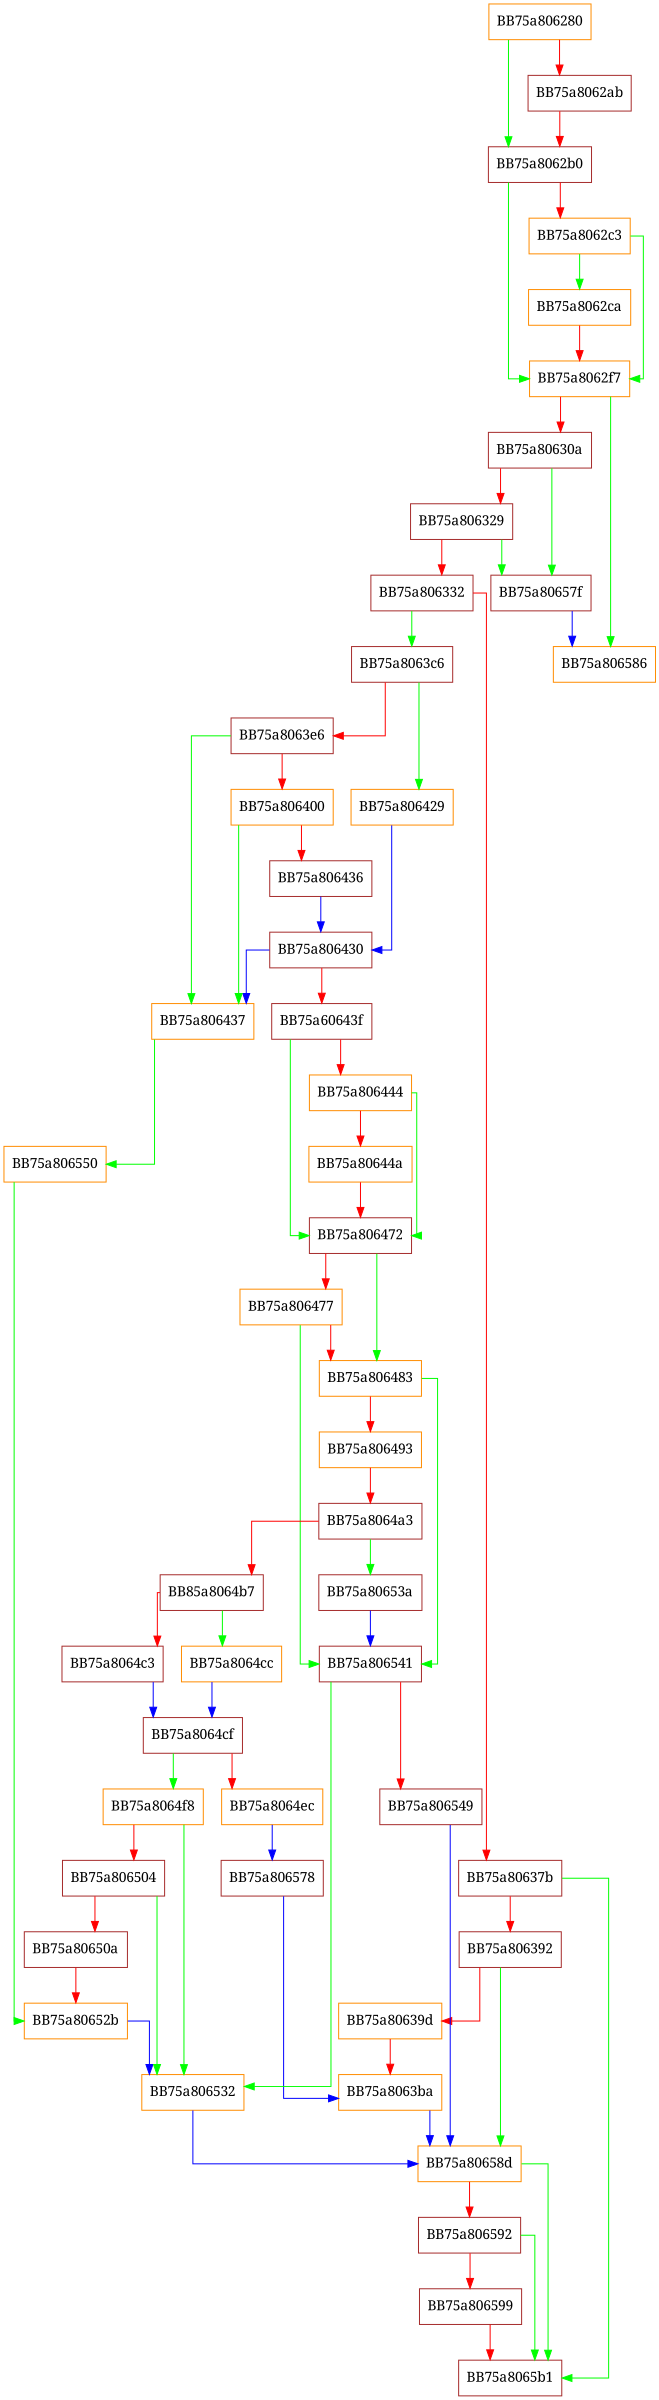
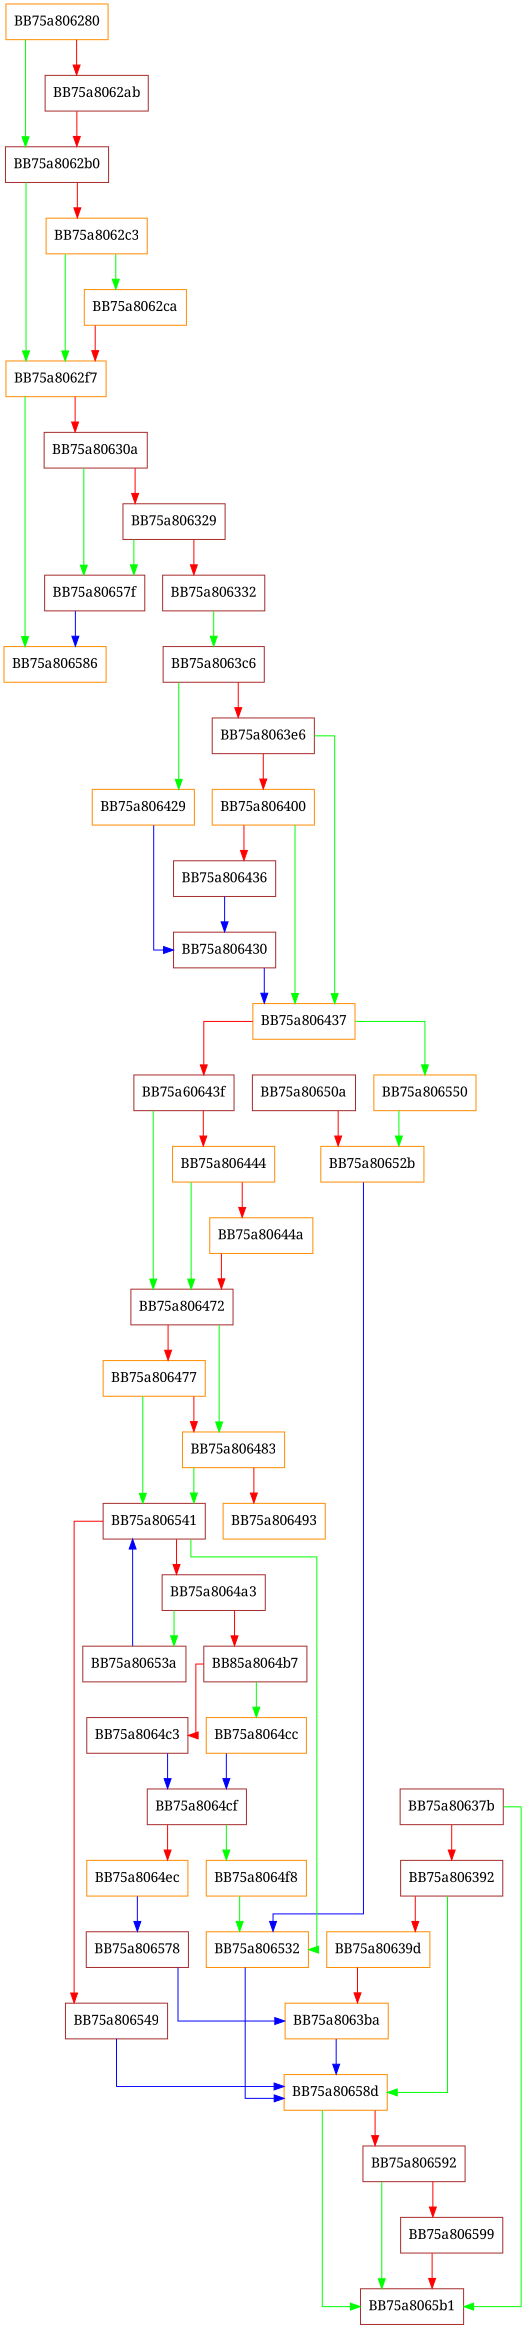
edge "BB75a806430" -> "BB75a60643f": now "BB75a806437" -> "BB75a60643f"
edge "BB75a806332" -> "BB75a80637b": removed
edge "BB75a806493" -> "BB75a8064a3": now "BB75a806541" -> "BB75a8064a3"
node "BB75a806504": removed
